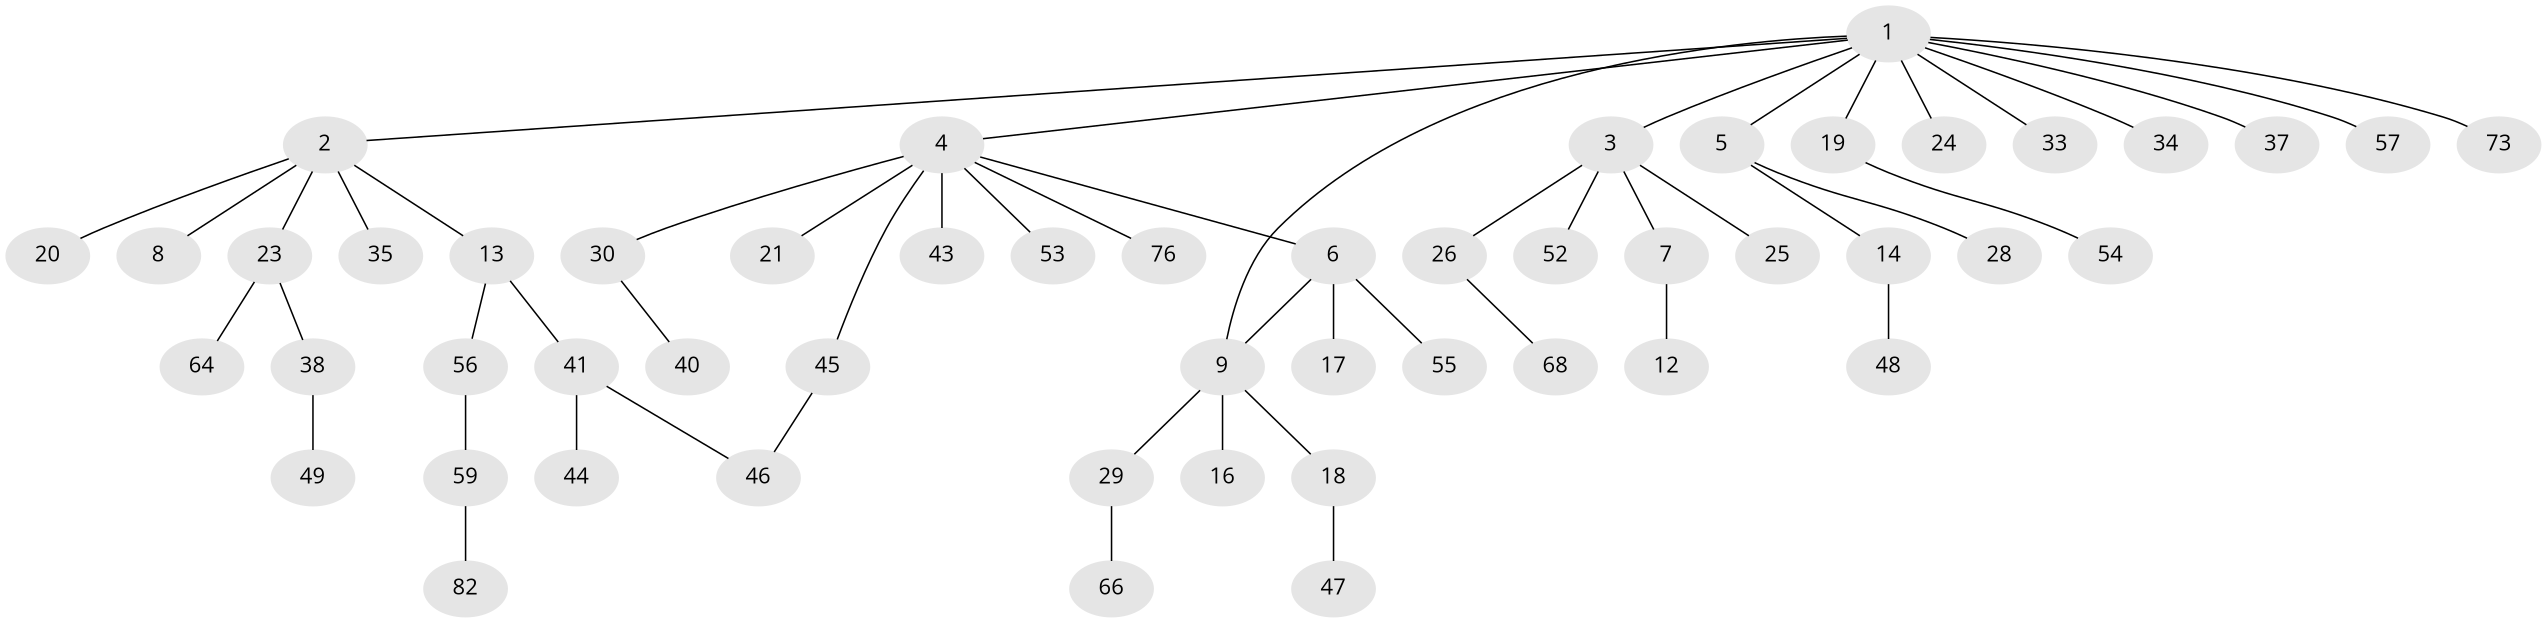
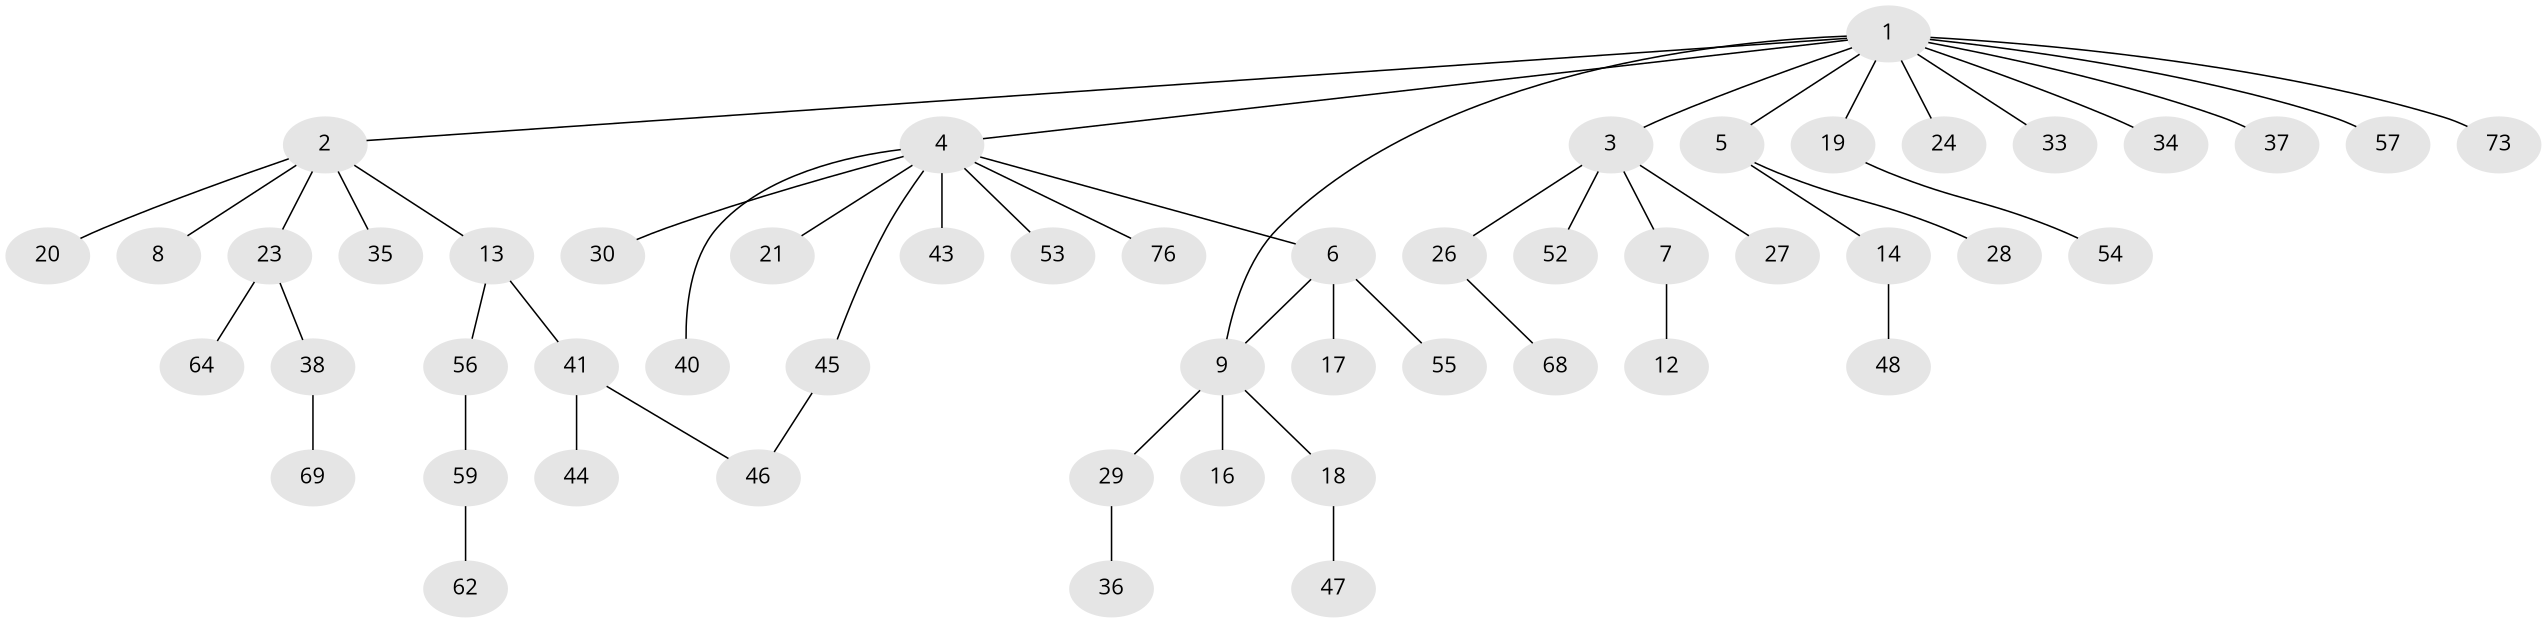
node "25": label "25" -> "27"
edge "30" -- "40": now "4" -- "40"
node "49": label "49" -> "69"
node "82": label "82" -> "62"
node "66": label "66" -> "36"
